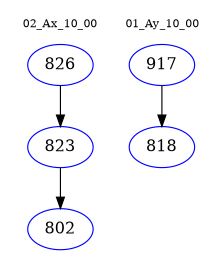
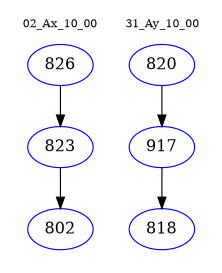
cluster "01_Ay_10_00": label "01_Ay_10_00" -> "31_Ay_10_00"
node "820": added
